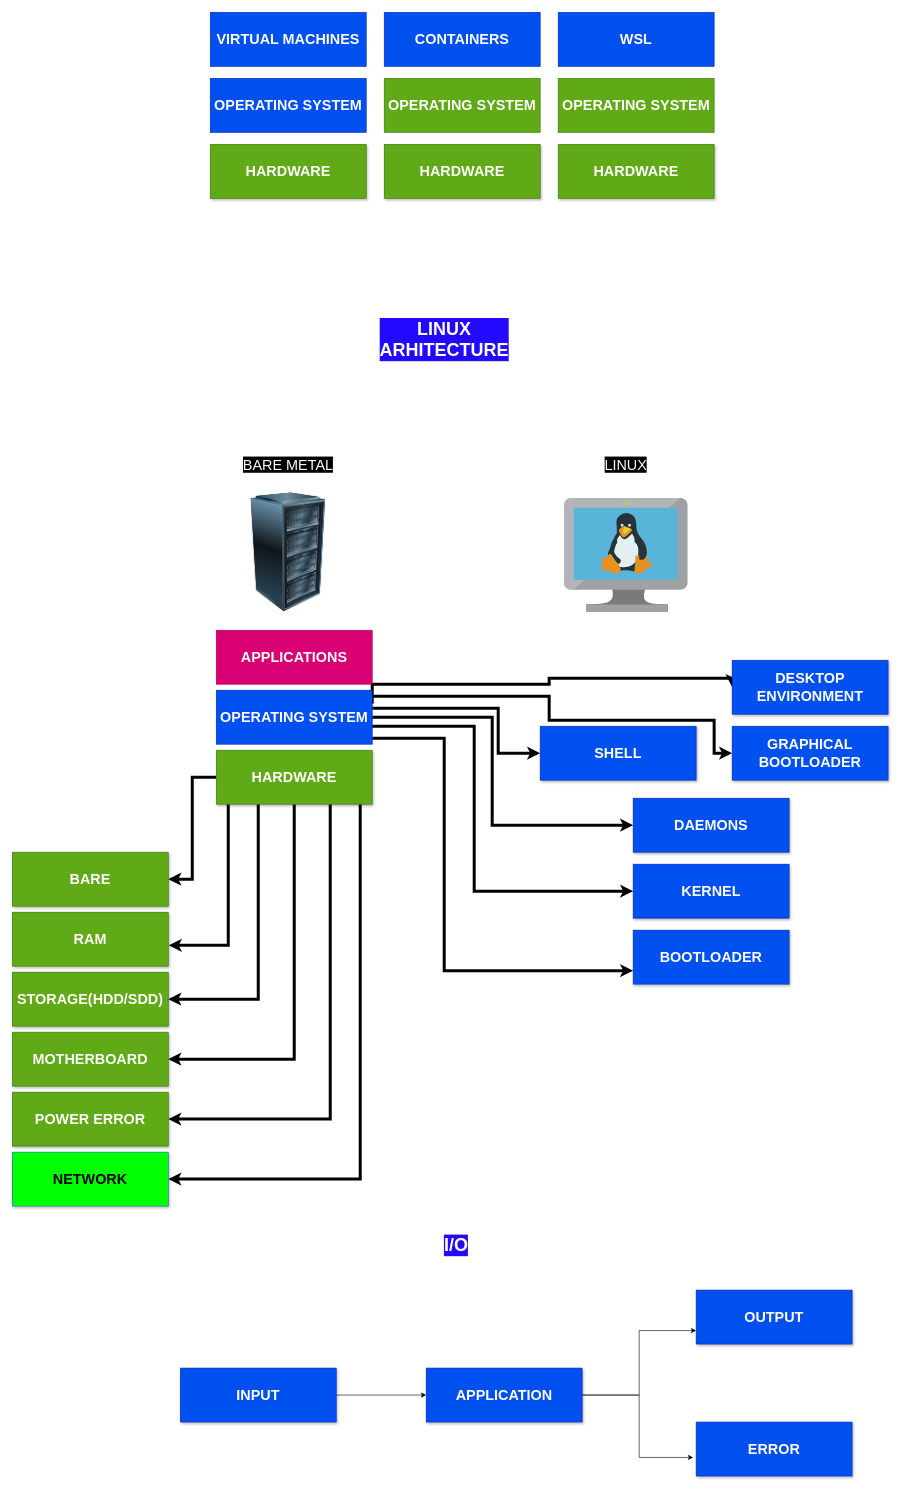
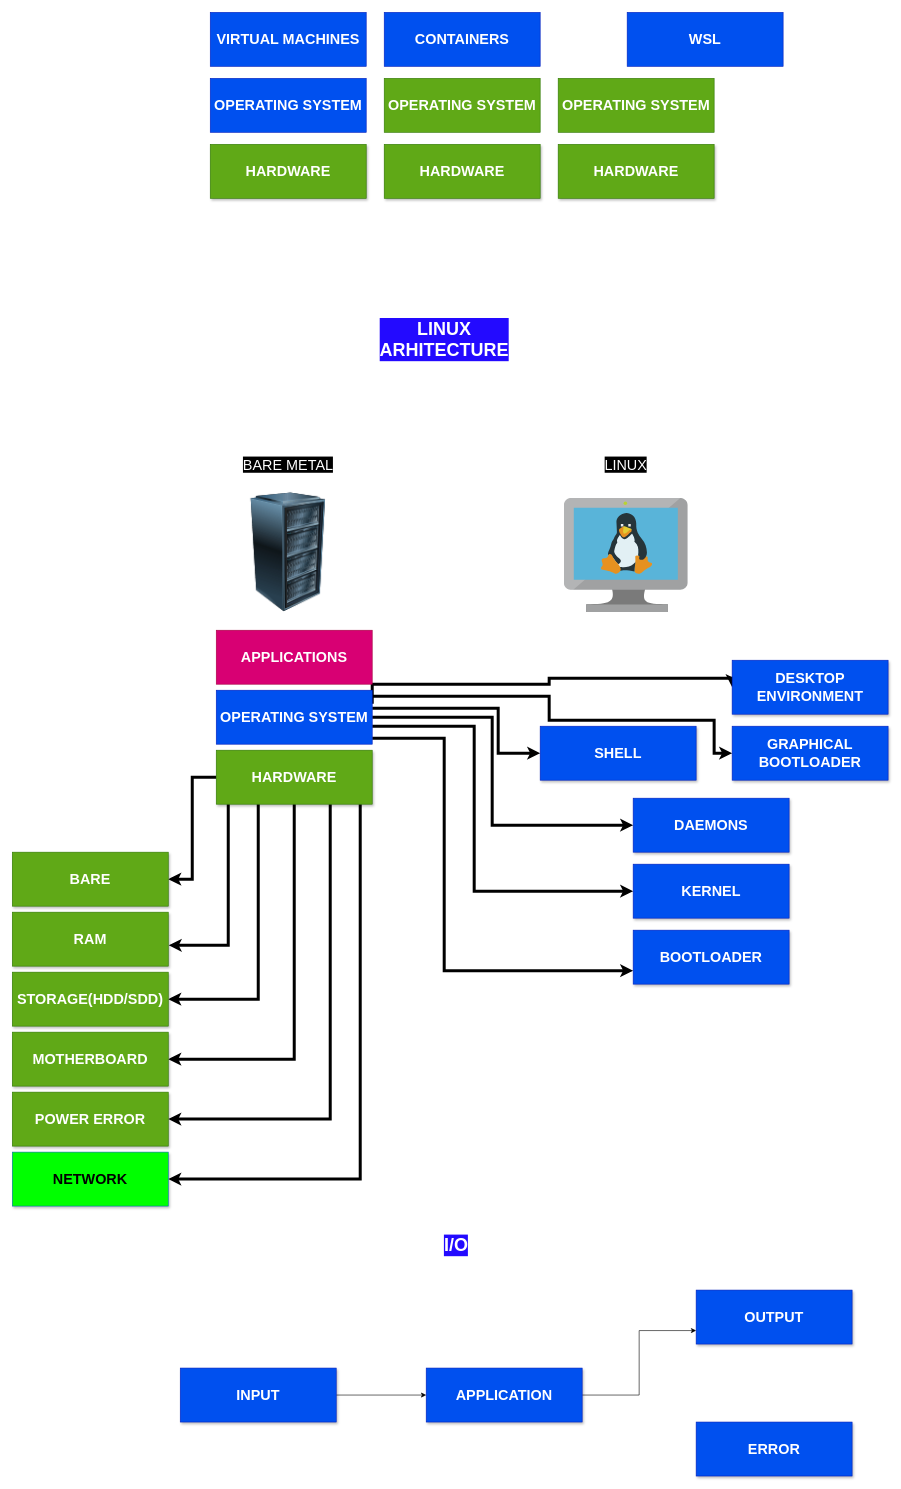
node "WSL": moved (636, 39) -> (705, 39)
edge "APPLICATION" -> "ERROR": removed
